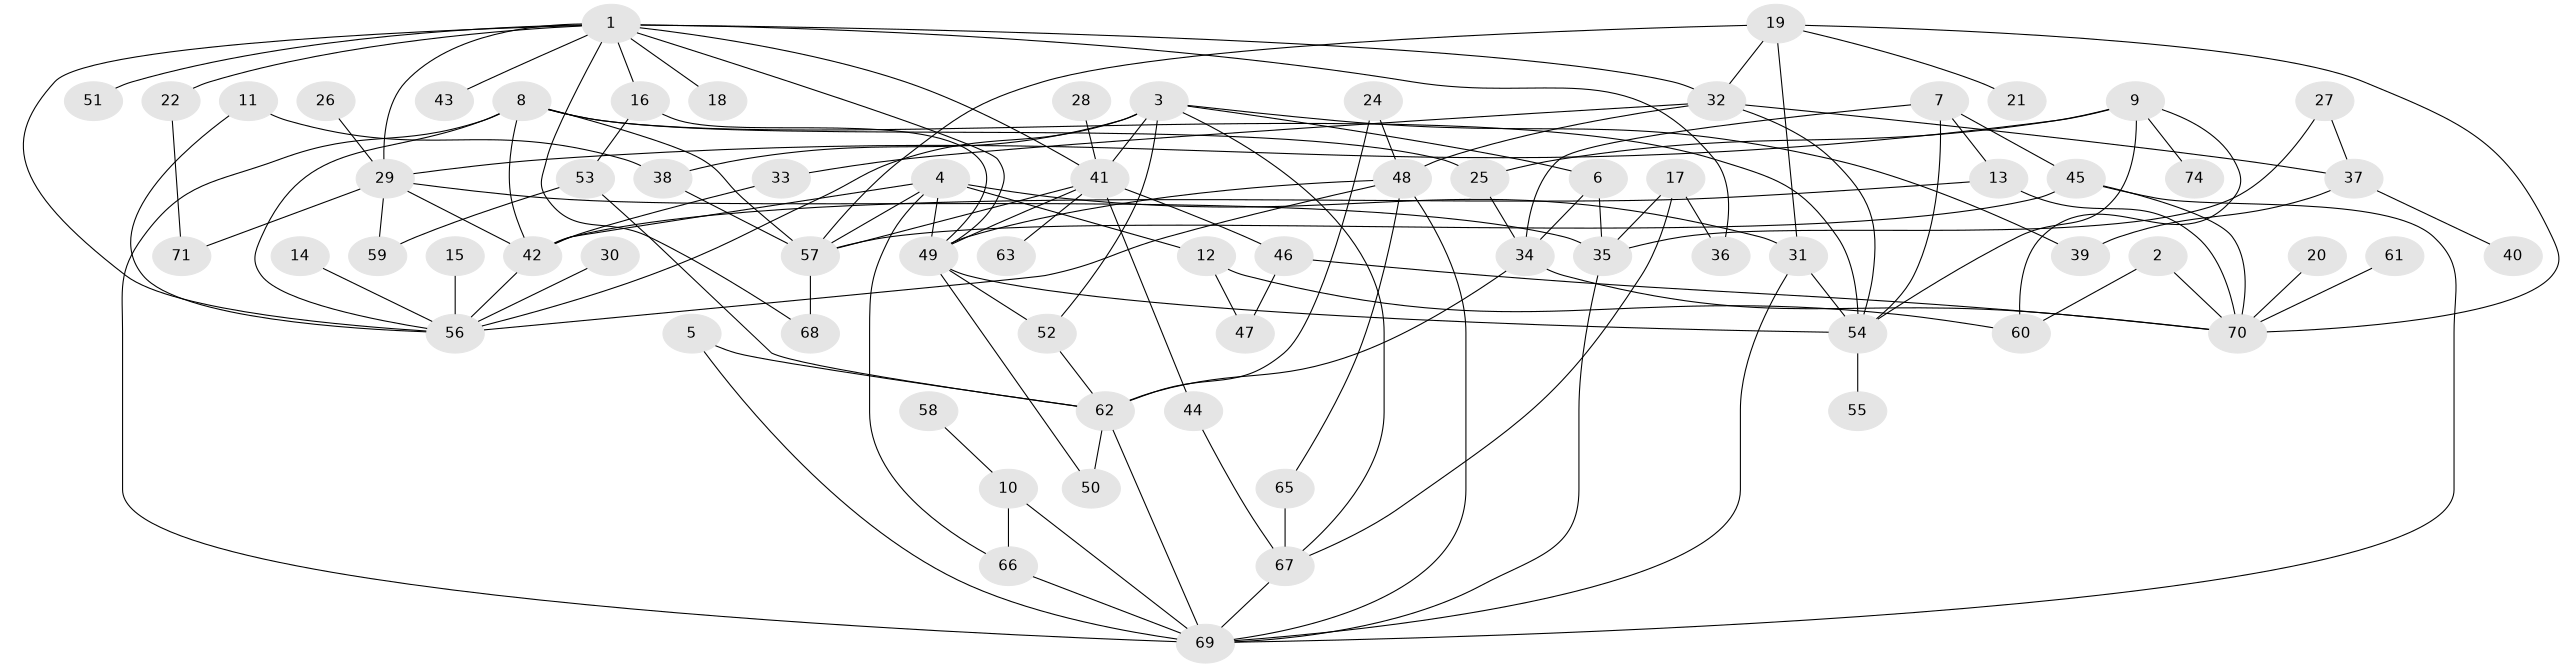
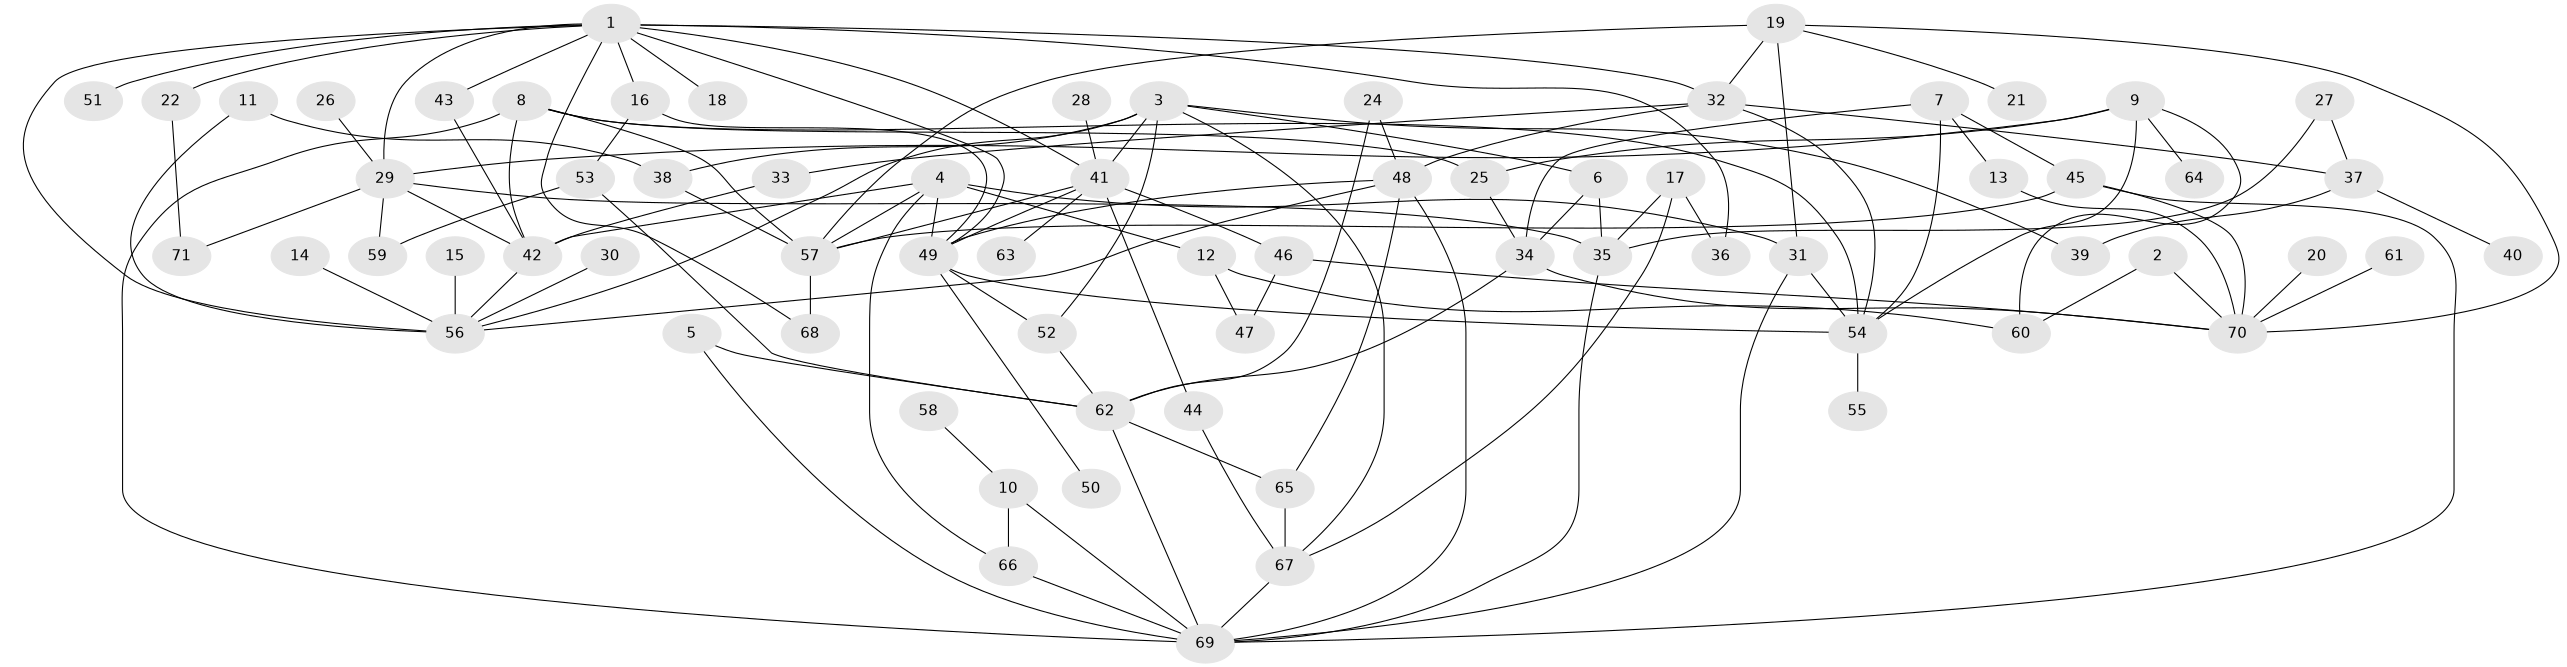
node "74": label "74" -> "64"
edge "13" -- "42": now "43" -- "42"
edge "8" -- "56": removed
edge "62" -- "50": now "62" -- "65"
